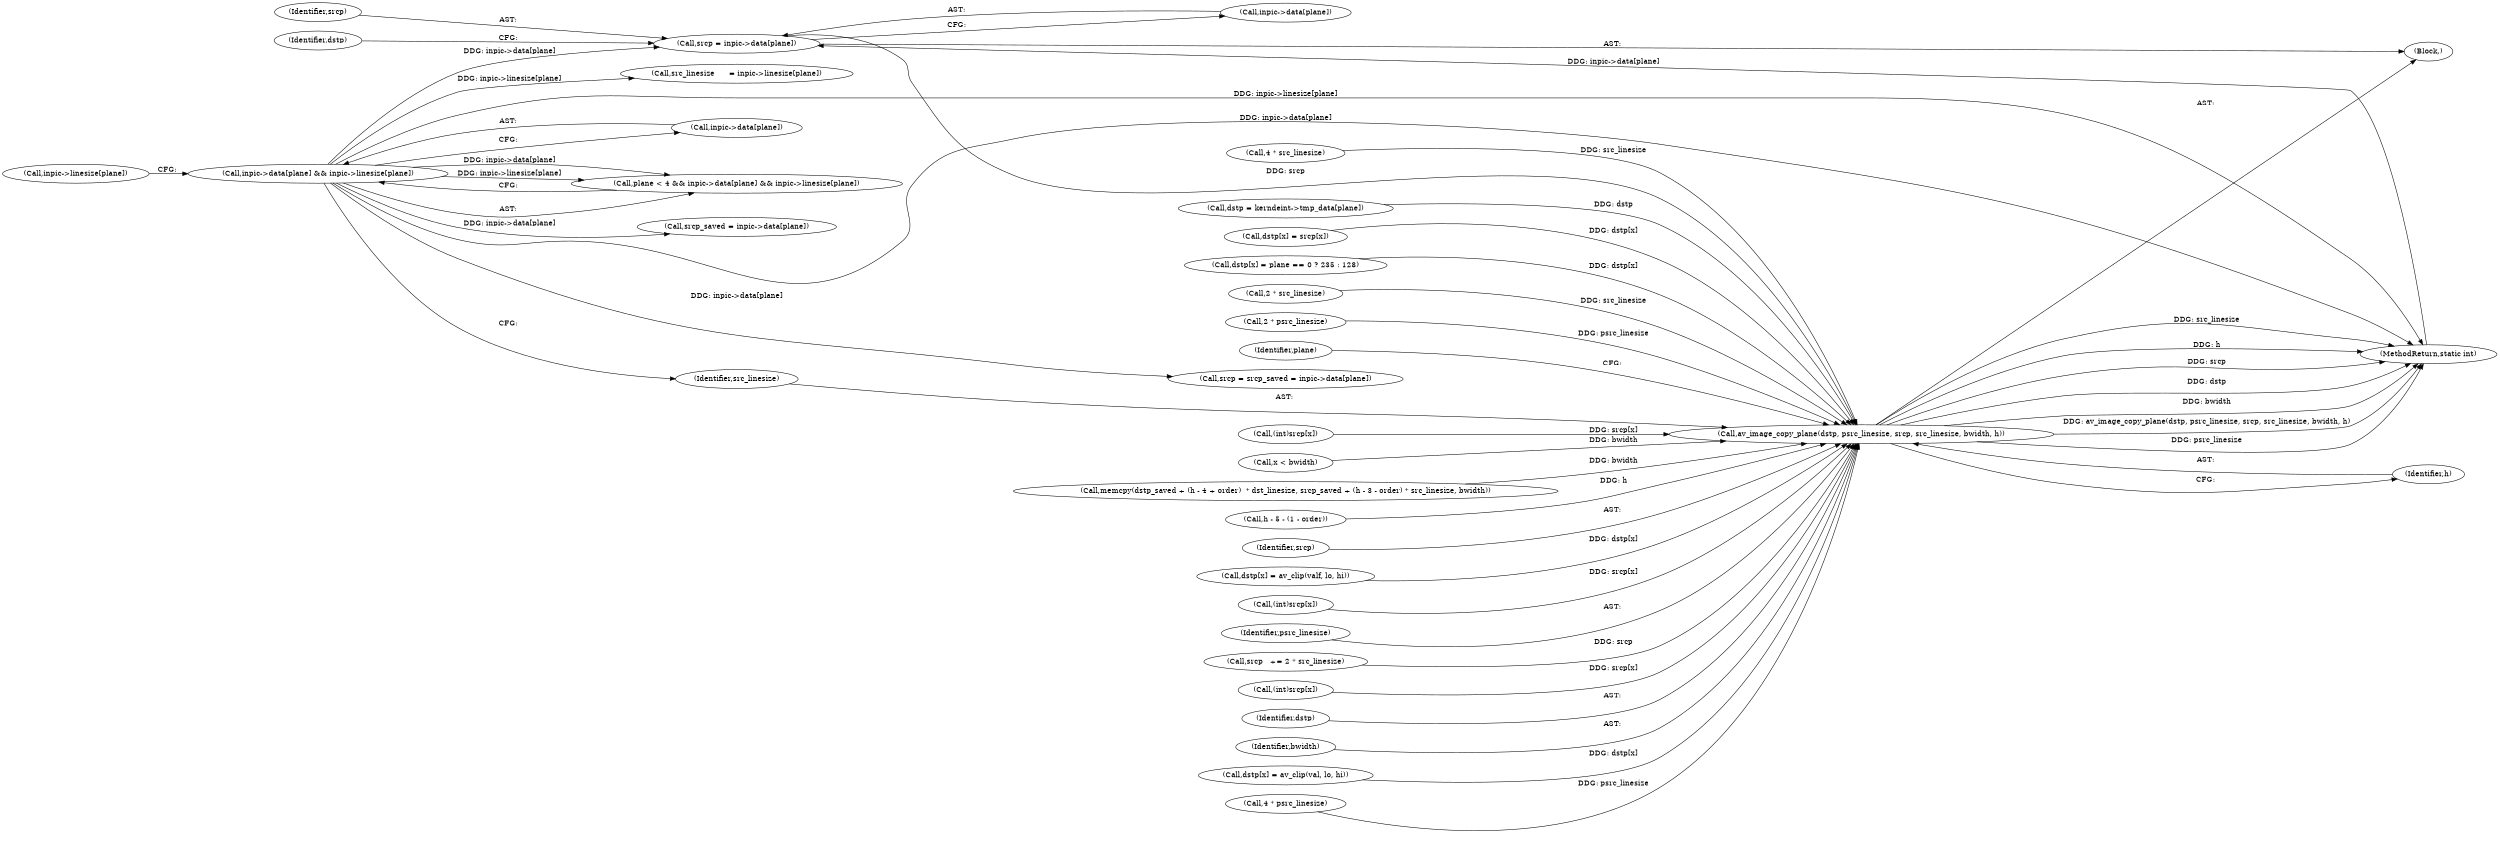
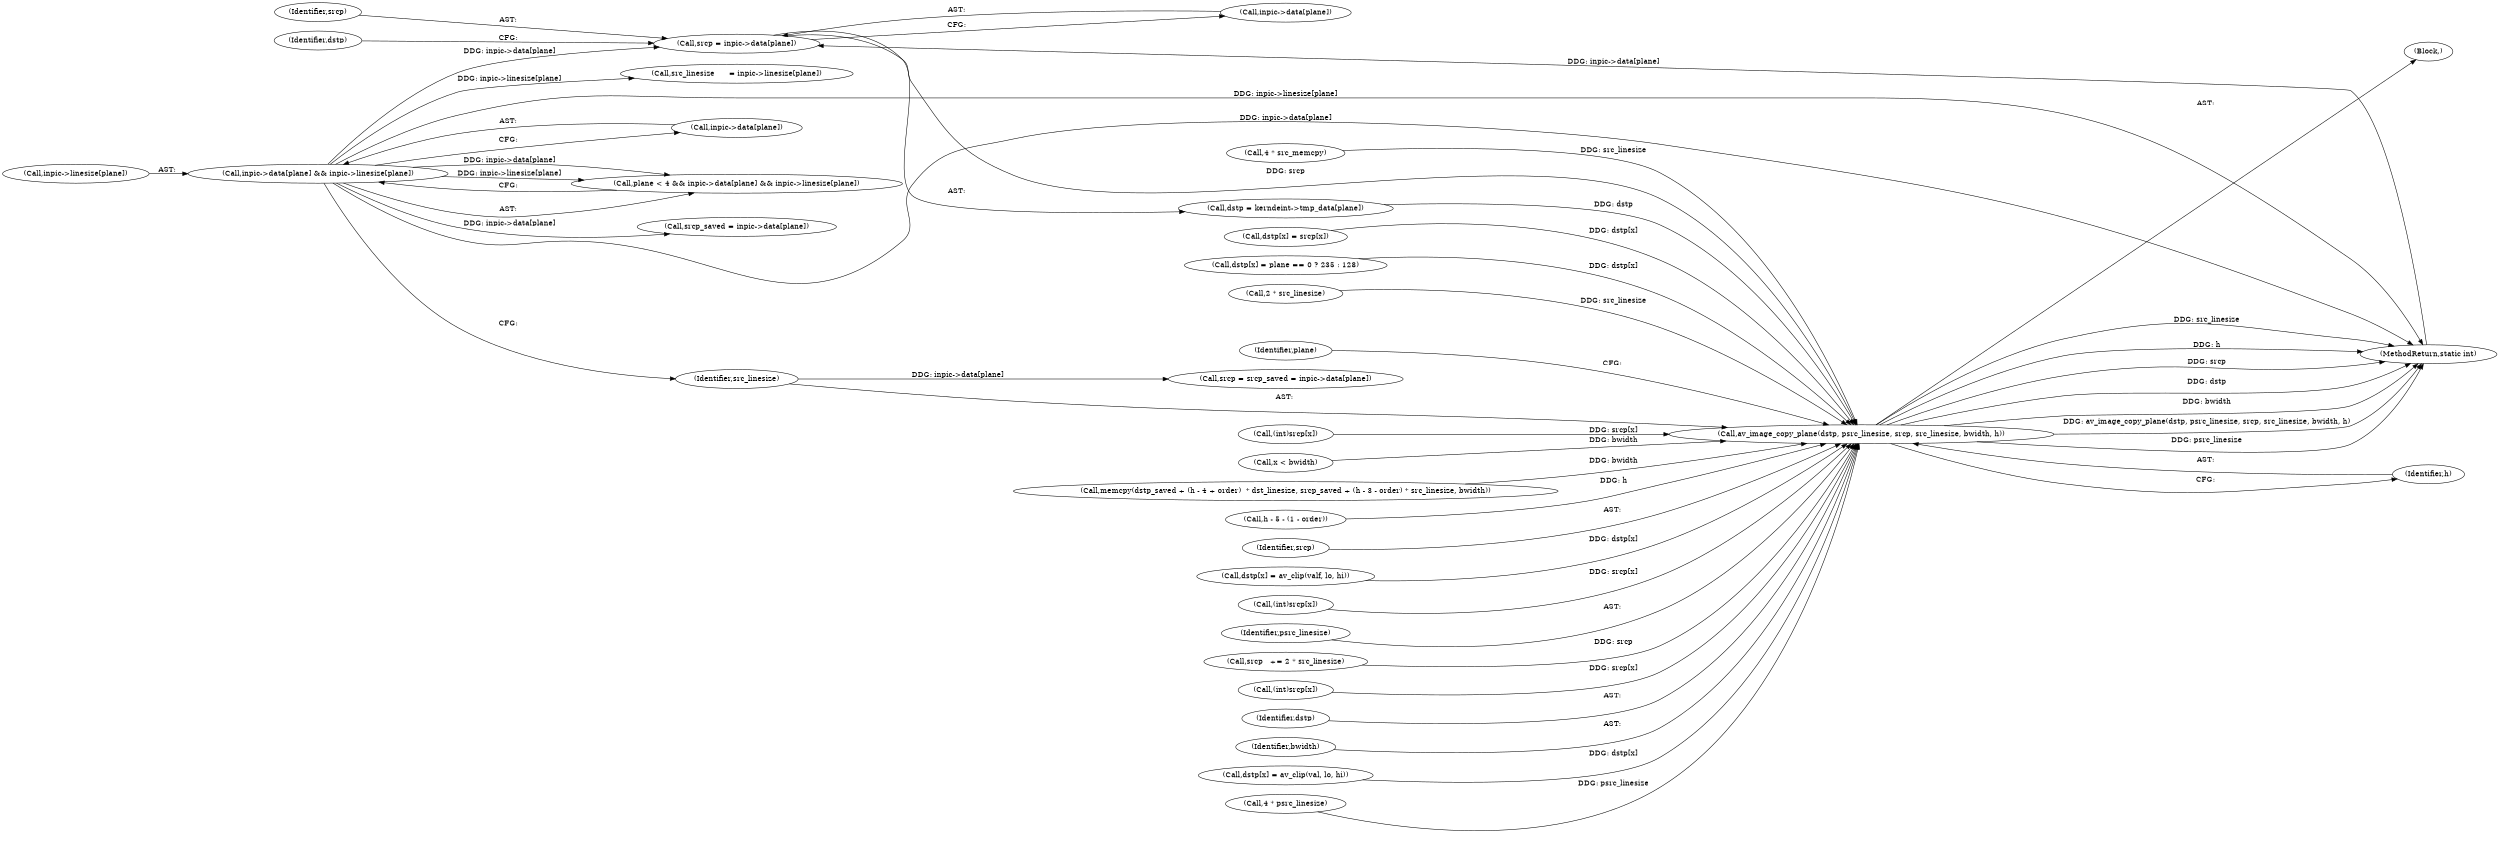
edge "(Call,srcp = inpic->data[plane])" -> "(Block,)": now "(Call,srcp = inpic->data[plane])" -> "(Call,dstp = kerndeint->tmp_data[plane])"
node "(Call,4 * src_linesize)": label "(Call,4 * src_linesize)" -> "(Call,4 * src_memcpy)"
edge "(Call,inpic->linesize[plane])" -> "(Call,inpic->data[plane] && inpic->linesize[plane])": label "CFG: " -> "AST: "
node "(Call,2 * psrc_linesize)": removed
edge "(Call,inpic->data[plane] && inpic->linesize[plane])" -> "(Call,srcp = srcp_saved = inpic->data[plane])": now "(Identifier,src_linesize)" -> "(Call,srcp = srcp_saved = inpic->data[plane])"
